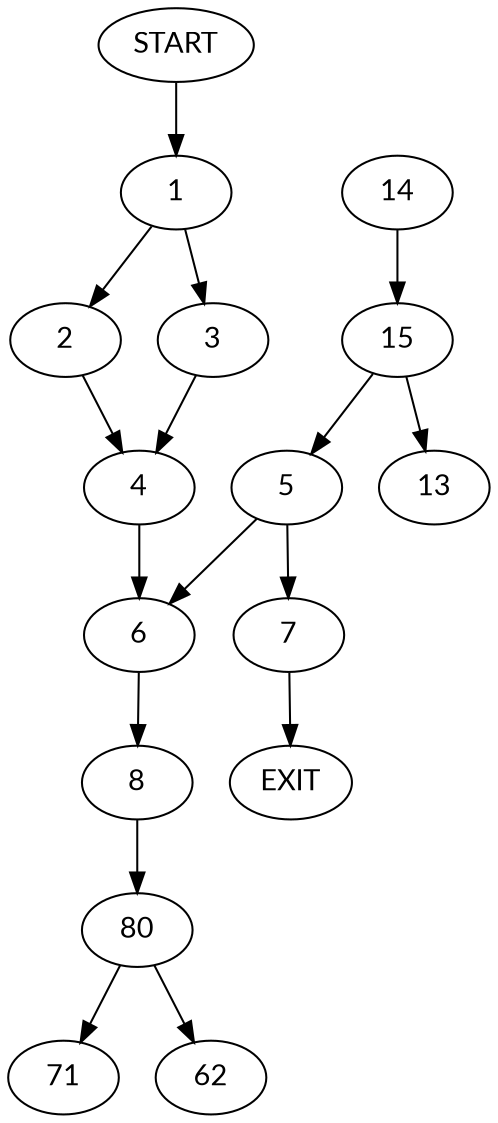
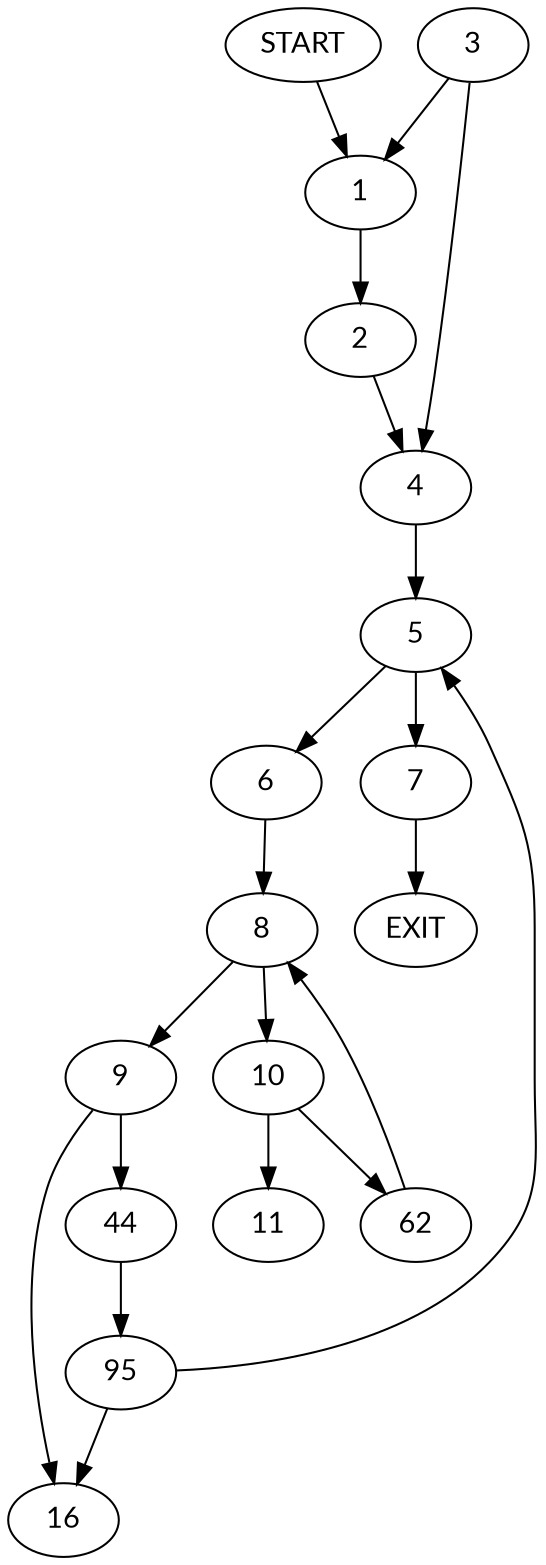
node "14": label "14" -> "44"
edge "1" -> "3": reversed
node "15": label "15" -> "95"
node "13": label "13" -> "16"
edge "4" -> "6": now "4" -> "5"
node "80": label "80" -> "10"
node "71": label "71" -> "11"
node "9": added
edge "62" -> "8": added
